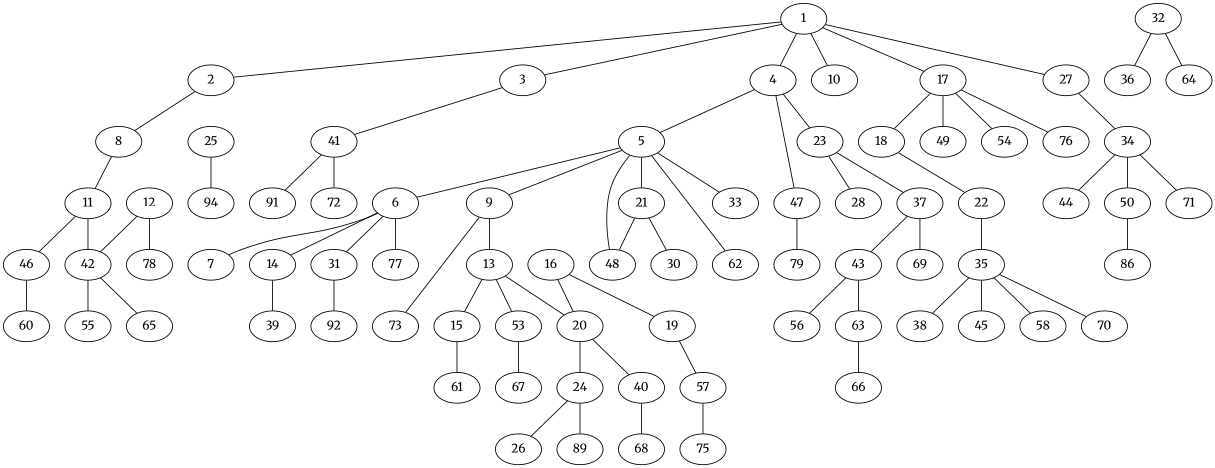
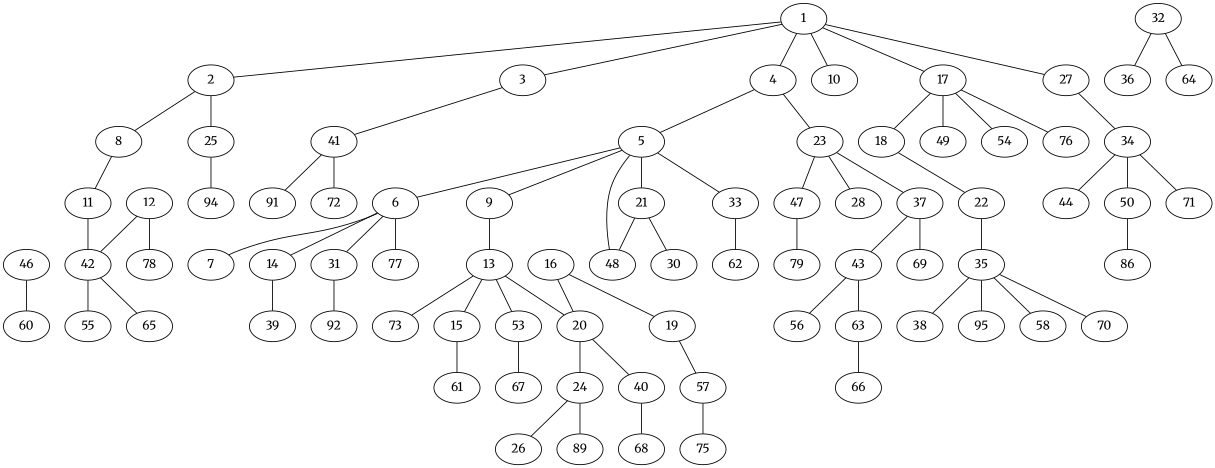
edge "2" -- "25": added
edge "4" -- "47": now "23" -- "47"
edge "5" -- "62": now "33" -- "62"
edge "11" -- "46": removed
edge "9" -- "73": now "13" -- "73"
node "45": label "45" -> "95"
